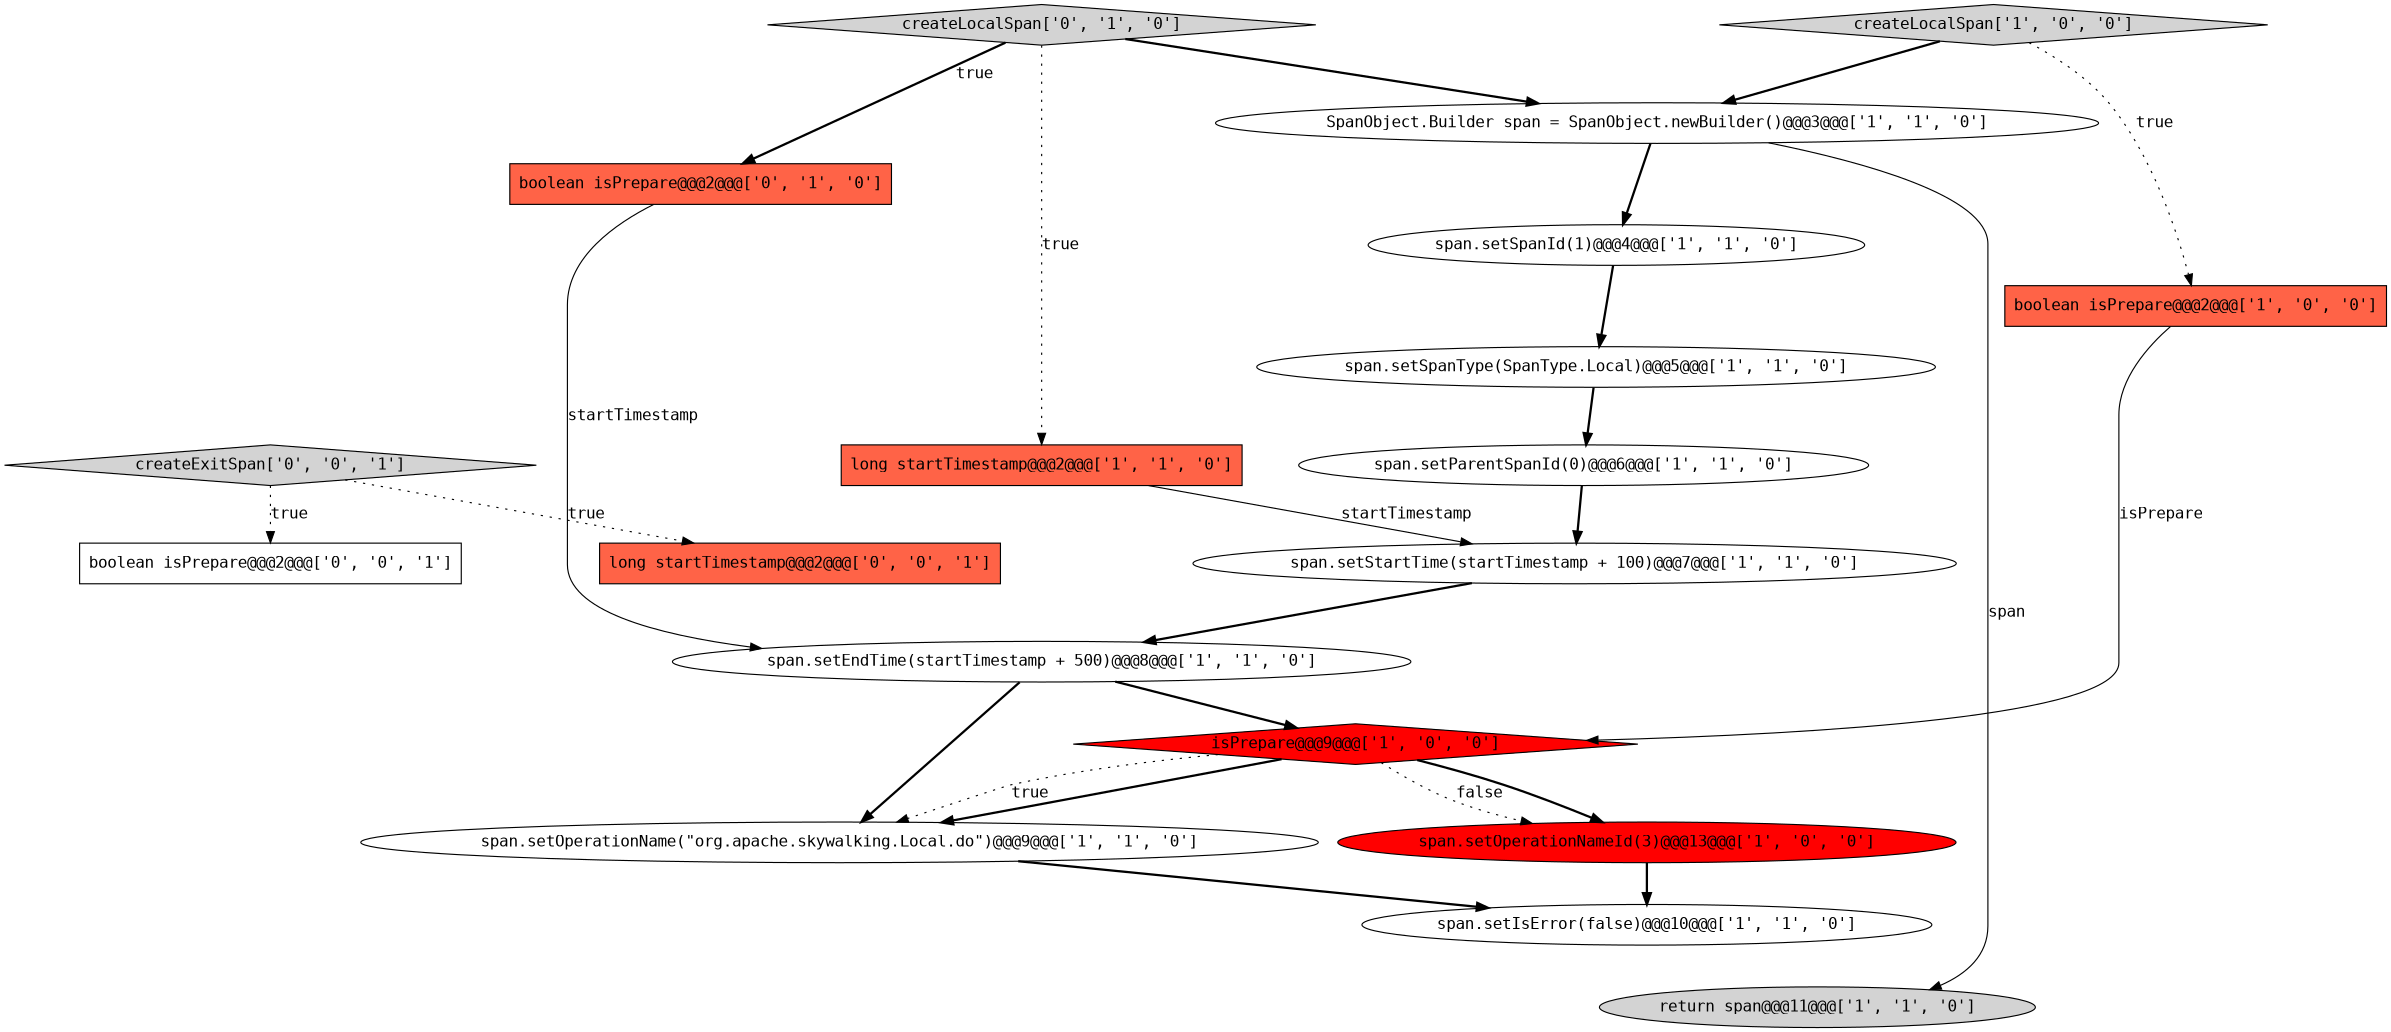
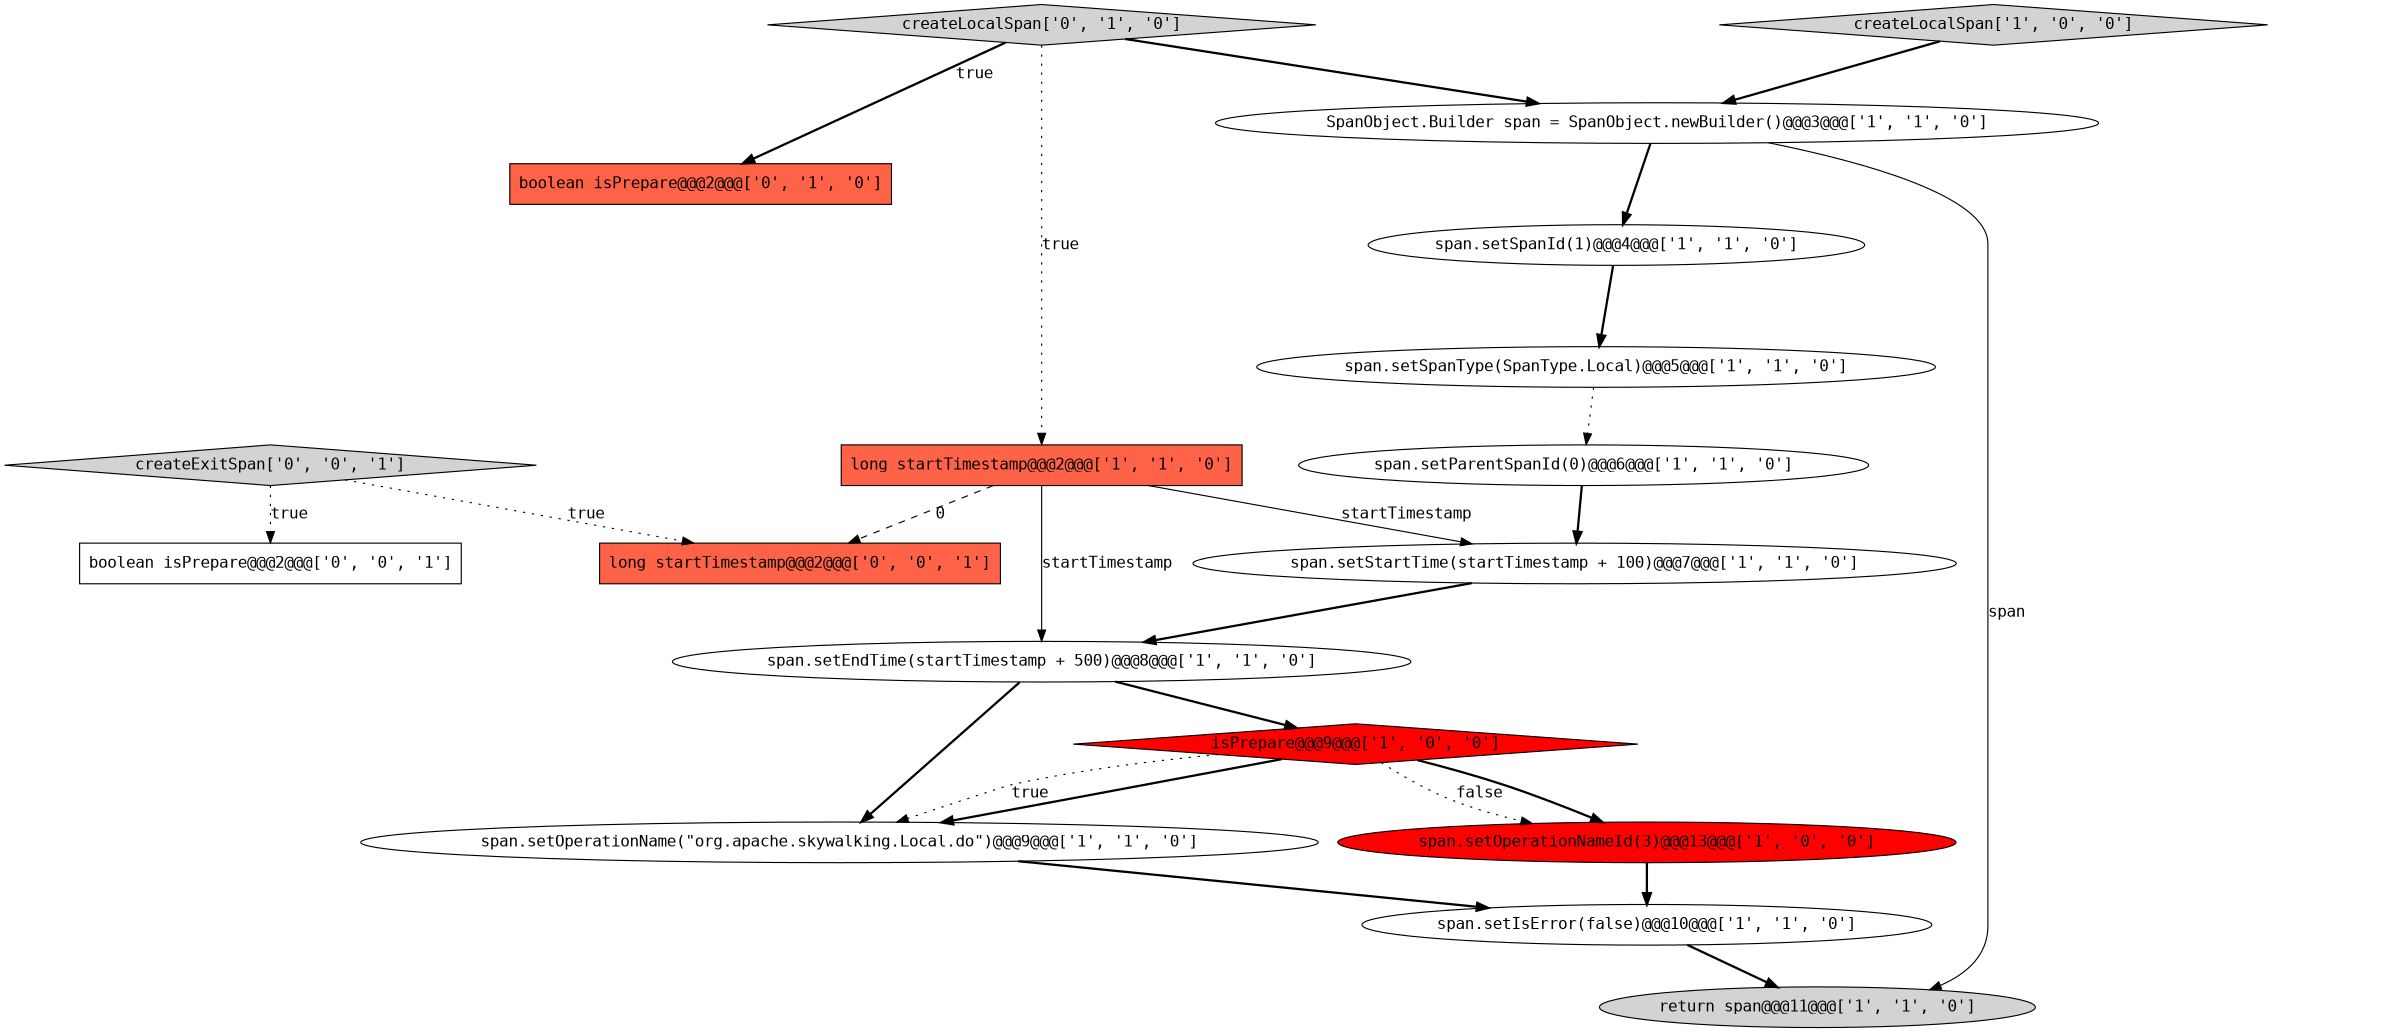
node "boolean isPrepare@@@2@@@['1', '0', '0']": removed
edge "span.setSpanType(SpanType.Local)@@@5@@@['1', '1', '0']" -> "span.setParentSpanId(0)@@@6@@@['1', '1', '0']": style bold -> dotted
edge "boolean isPrepare@@@2@@@['0', '1', '0']" -> "span.setEndTime(startTimestamp + 500)@@@8@@@['1', '1', '0']": now "long startTimestamp@@@2@@@['1', '1', '0']" -> "span.setEndTime(startTimestamp + 500)@@@8@@@['1', '1', '0']"
edge "long startTimestamp@@@2@@@['1', '1', '0']" -> "long startTimestamp@@@2@@@['0', '0', '1']": added, label "0"
edge "span.setIsError(false)@@@10@@@['1', '1', '0']" -> "return span@@@11@@@['1', '1', '0']": added
